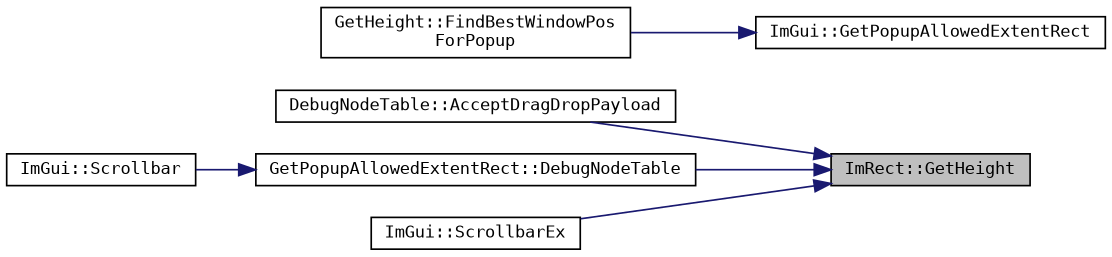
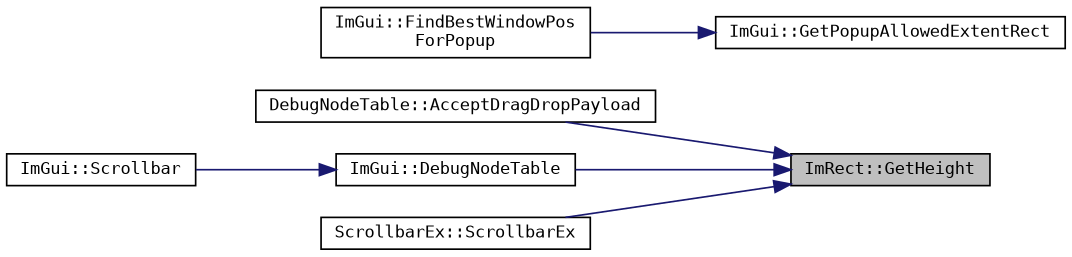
node "GetHeight::FindBestWindowPos ForPopup": label "GetHeight::FindBestWindowPos ForPopup" -> "ImGui::FindBestWindowPos ForPopup"
node "GetPopupAllowedExtentRect::DebugNodeTable": label "GetPopupAllowedExtentRect::DebugNodeTable" -> "ImGui::DebugNodeTable"
node "ImGui::ScrollbarEx": label "ImGui::ScrollbarEx" -> "ScrollbarEx::ScrollbarEx"
